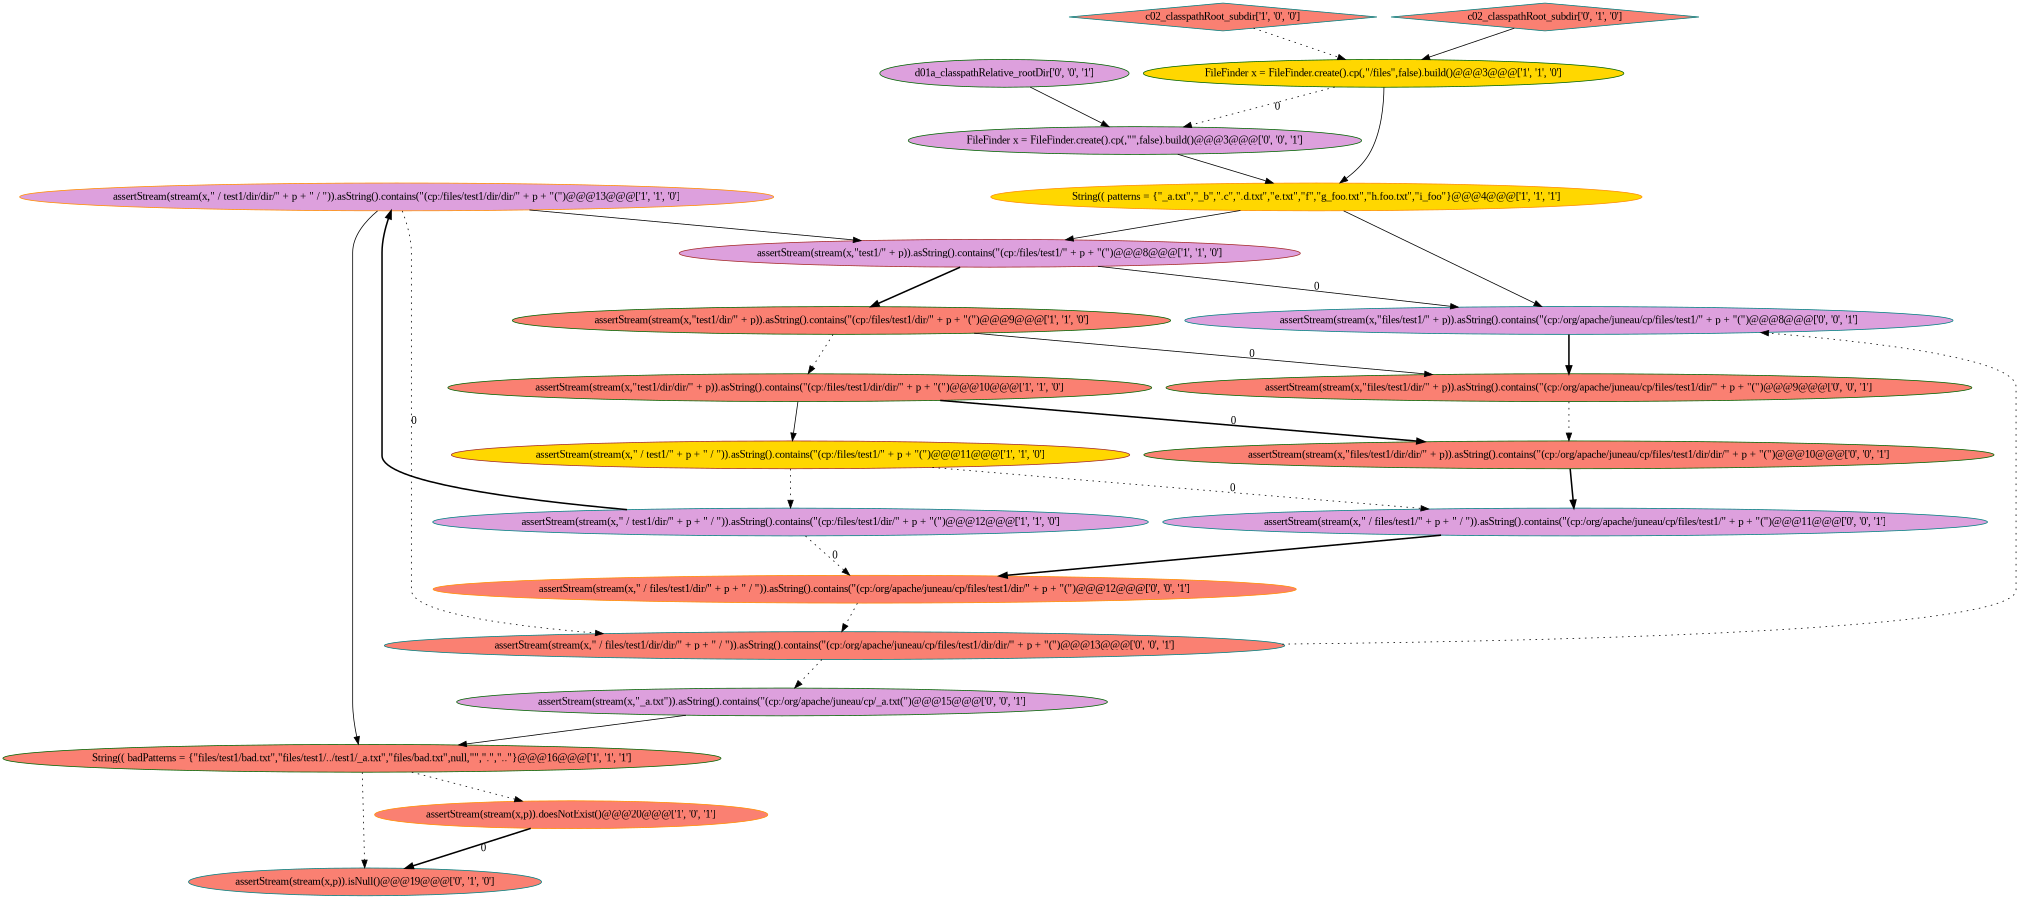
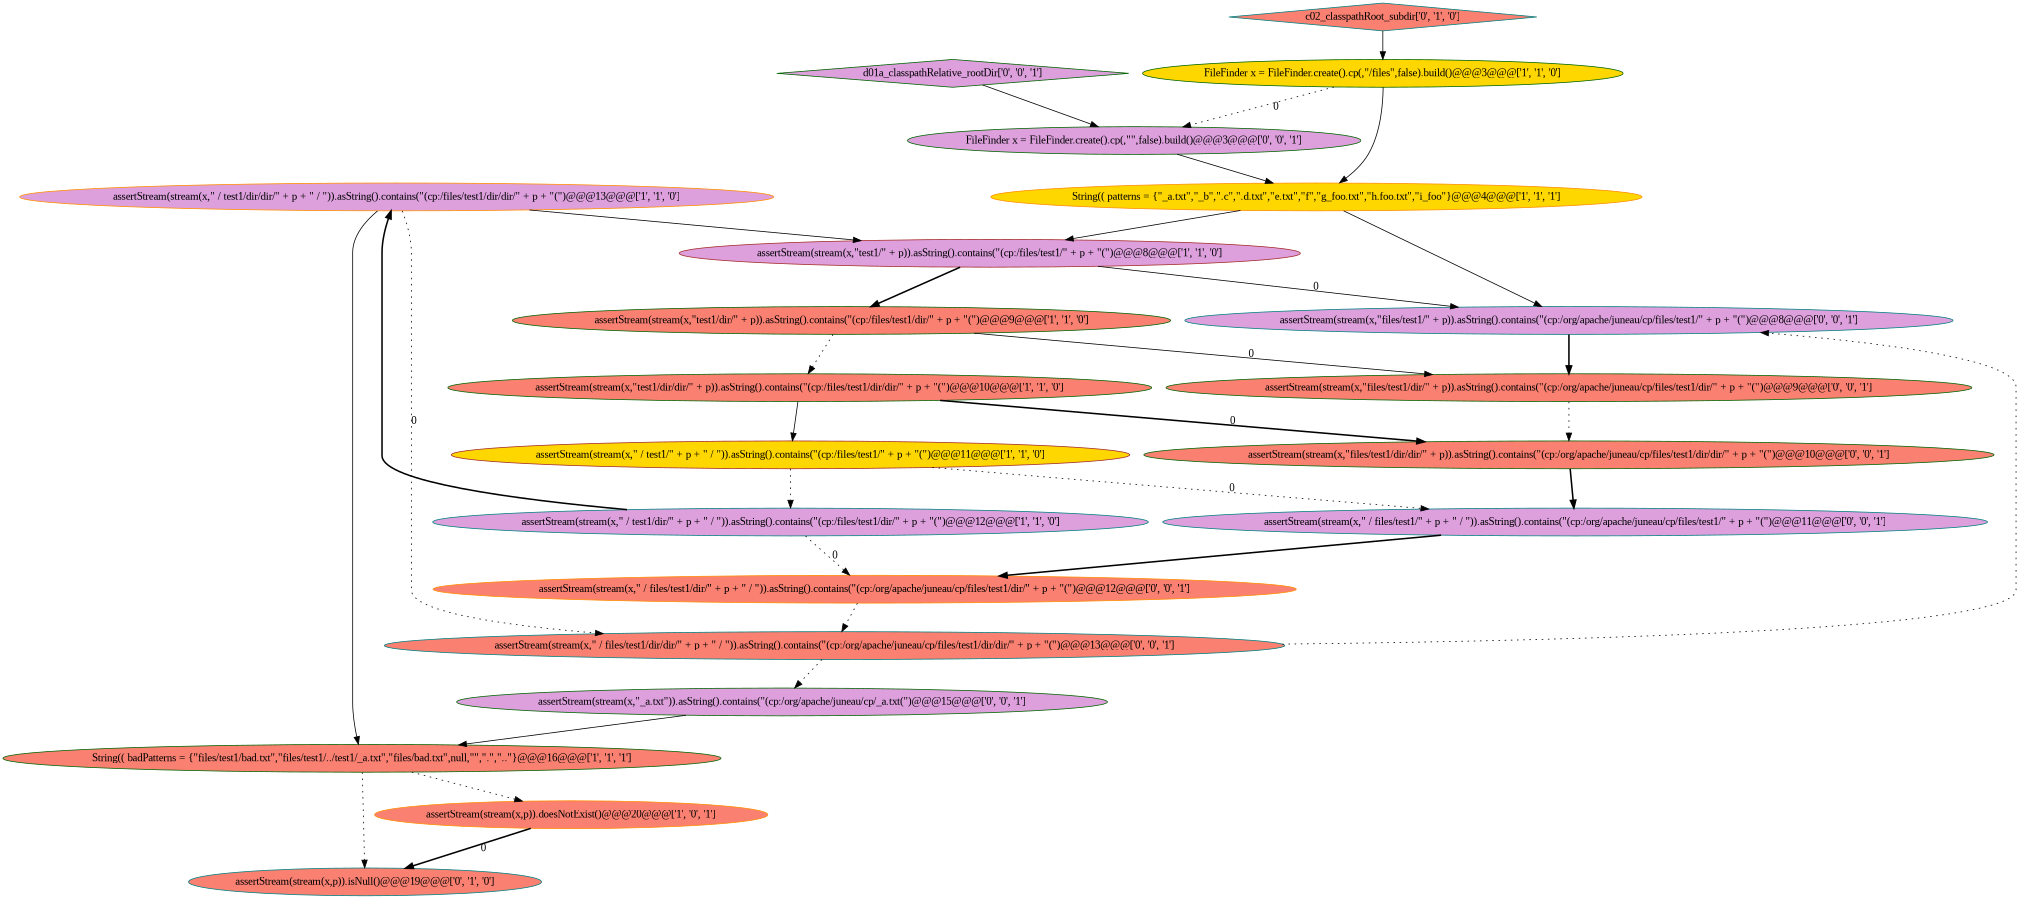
node "c02_classpathRoot_subdir['1', '0', '0']": removed
node "d01a_classpathRelative_rootDir['0', '0', '1']": shape ellipse -> diamond
